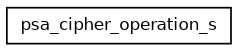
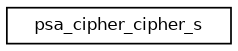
node "psa_cipher_operation_s": label "psa_cipher_operation_s" -> "psa_cipher_cipher_s"
